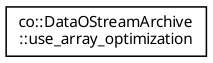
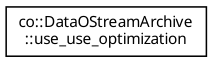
node "co::DataOStreamArchive ::use_array_optimization": label "co::DataOStreamArchive ::use_array_optimization" -> "co::DataOStreamArchive ::use_use_optimization"
